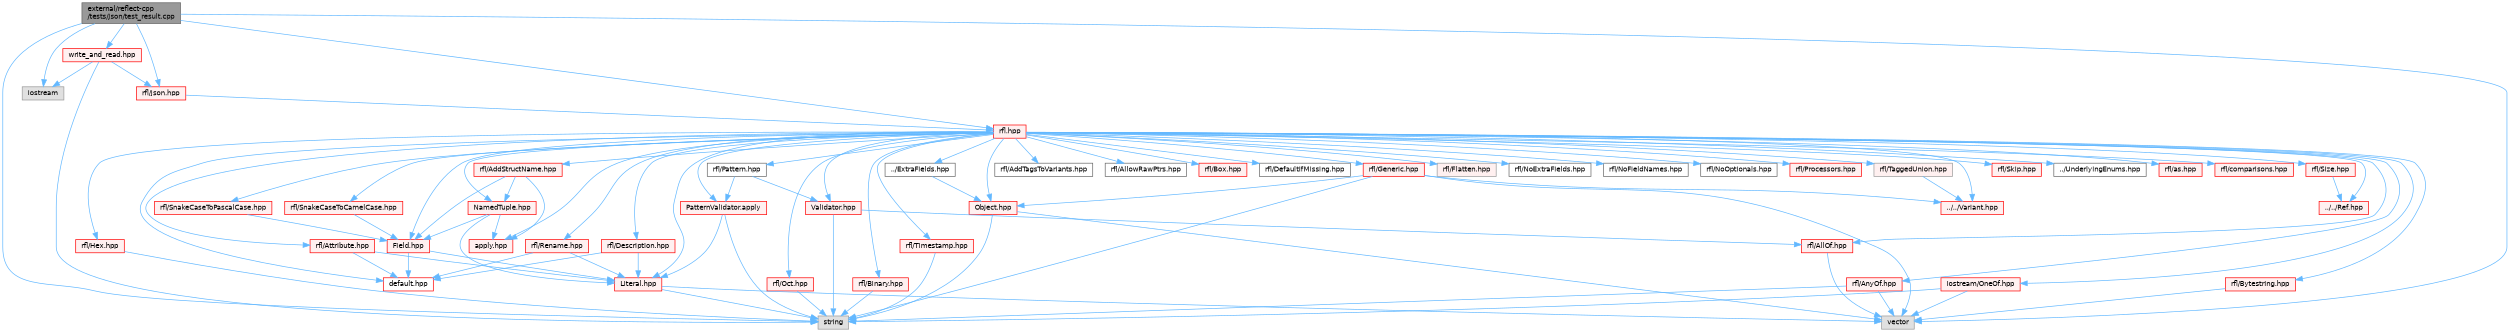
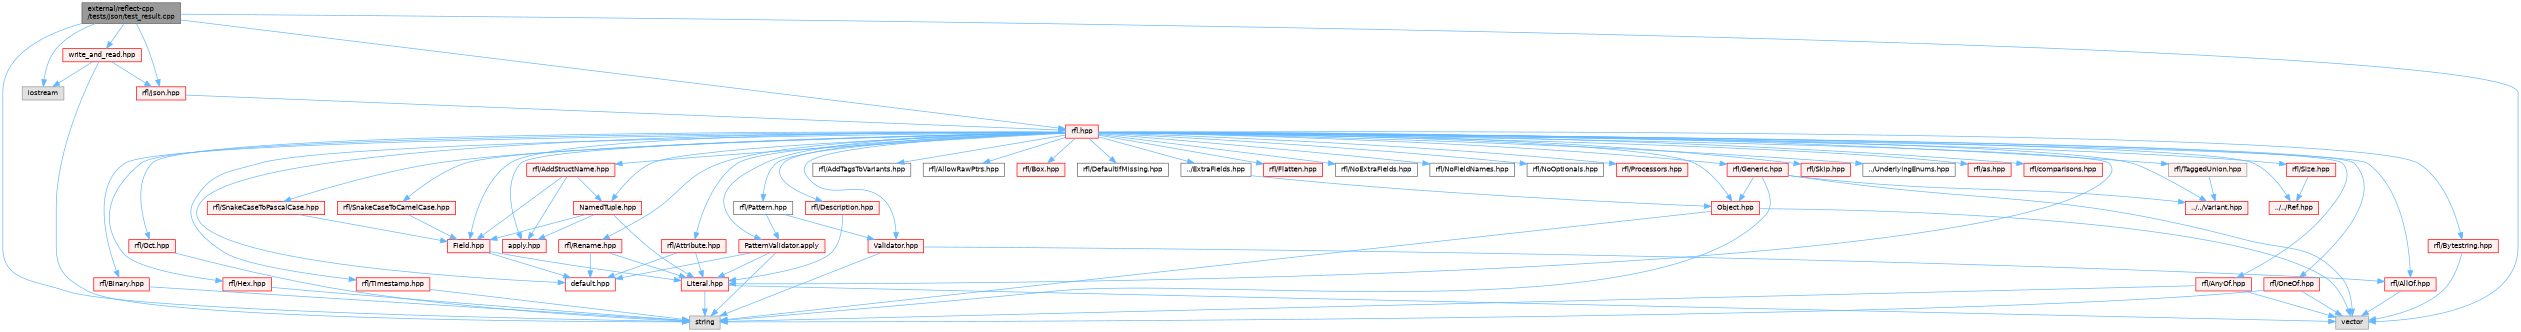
node "rfl/Flatten.hpp": color grey60 -> red
edge "rfl/Description.hpp" -> "default.hpp": now "PatternValidator.apply" -> "default.hpp"
node "iostream/OneOf.hpp": label "iostream/OneOf.hpp" -> "rfl/OneOf.hpp"
